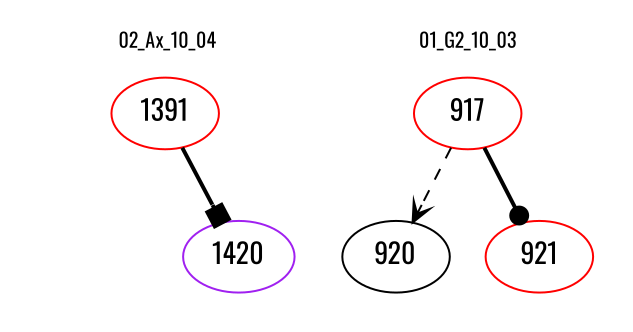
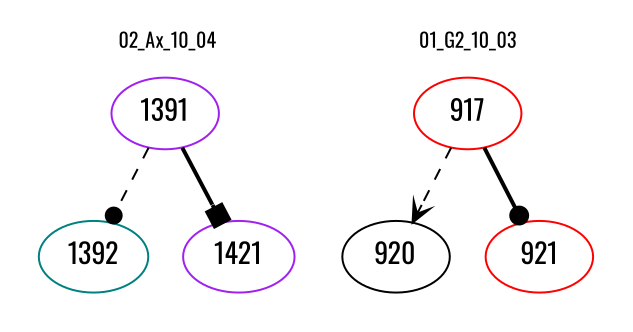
node "1391": color red -> purple
node "1392": added
node "1420": label "1420" -> "1421"
